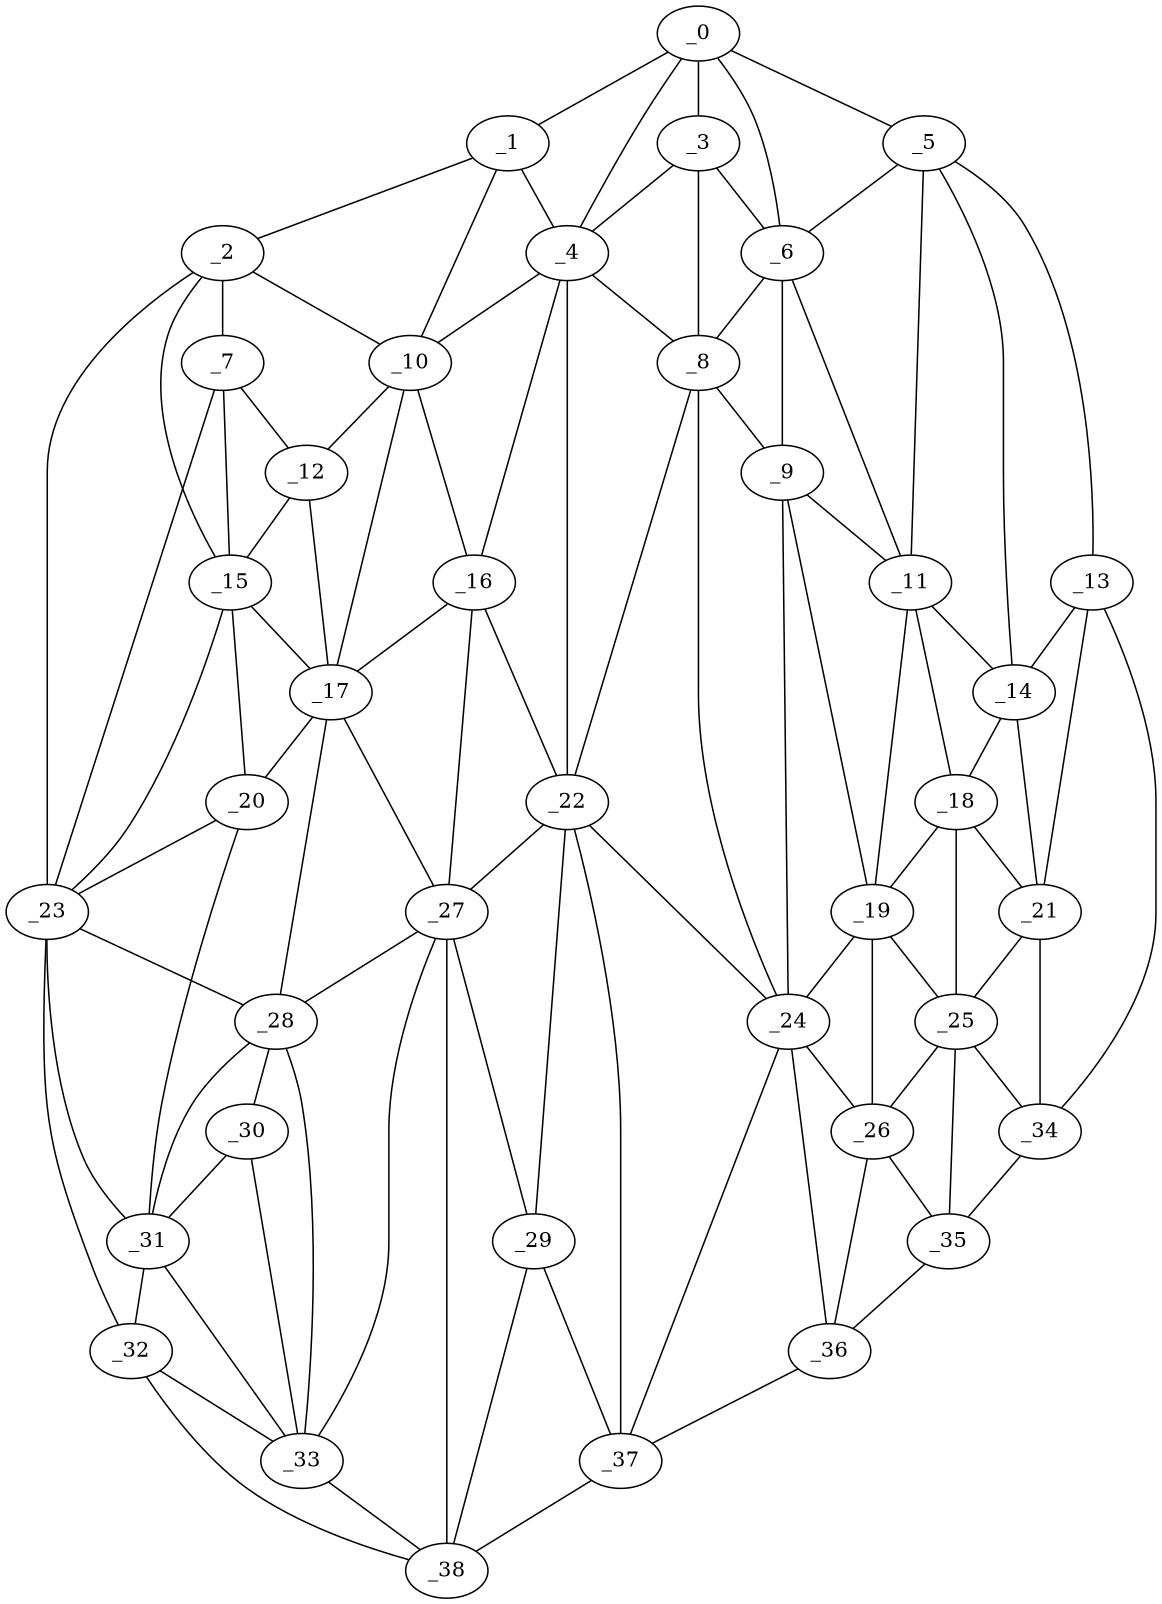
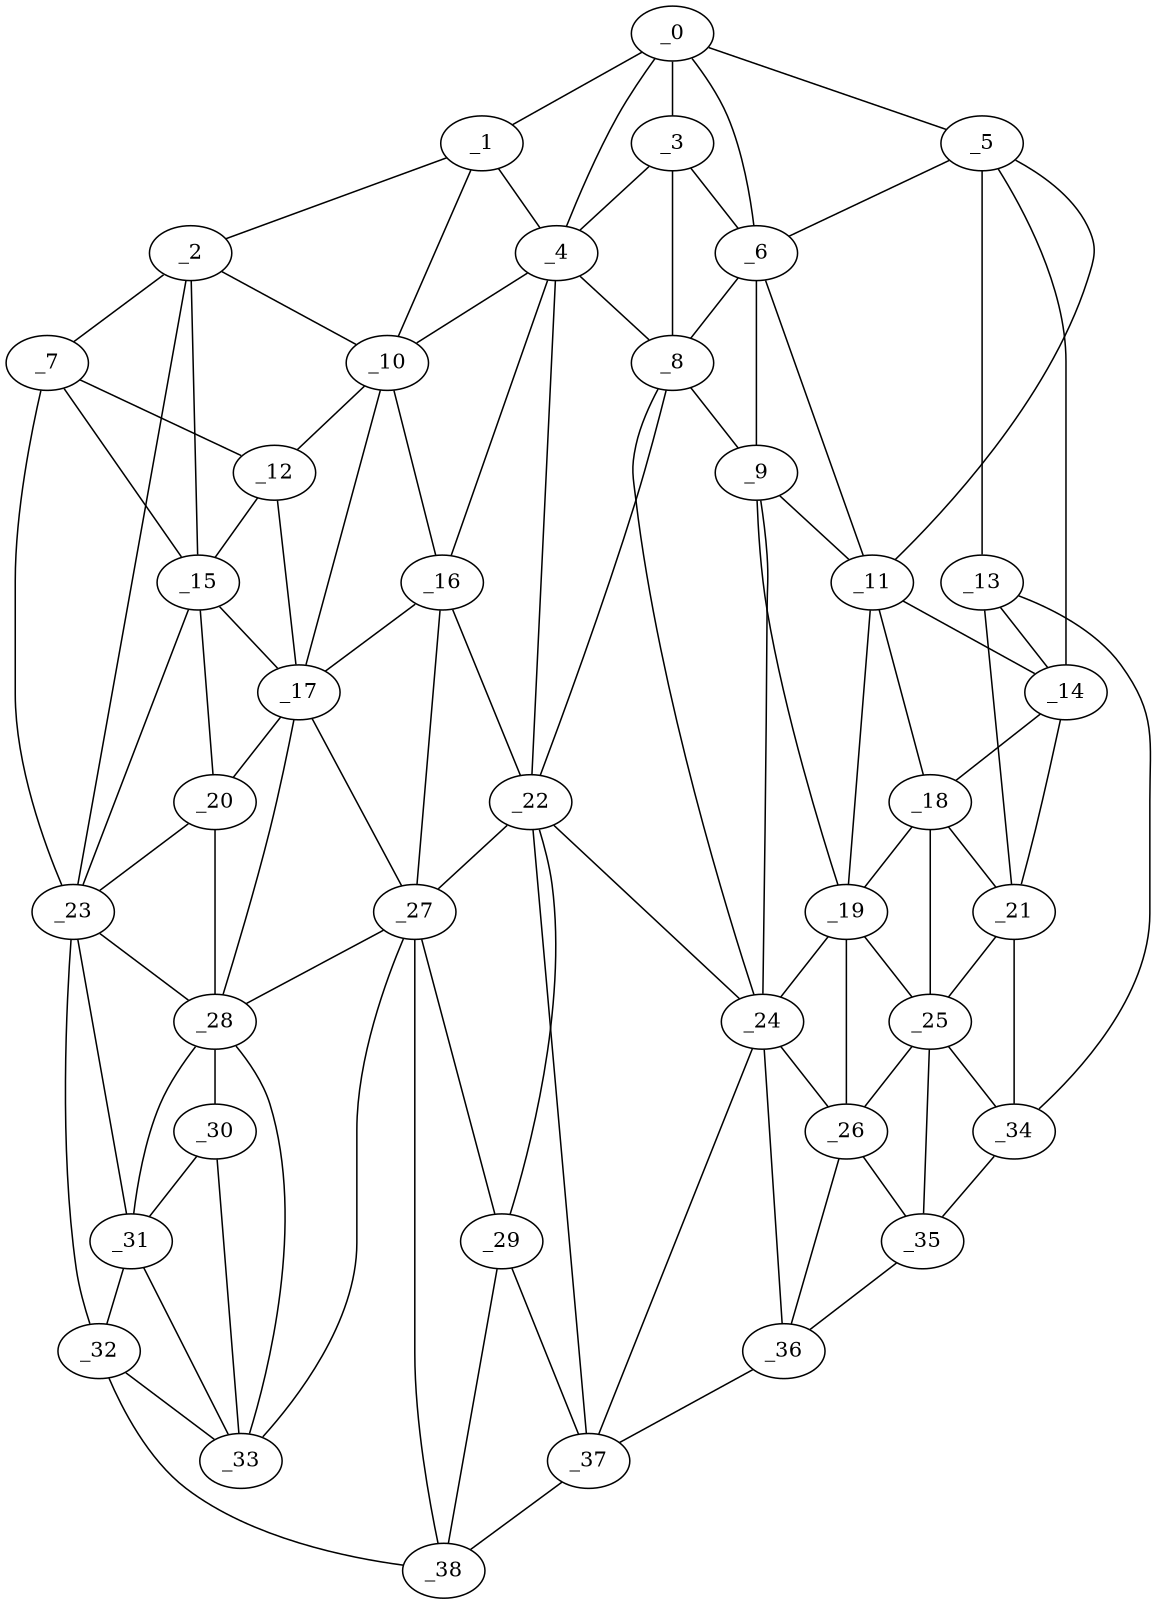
edge "_20" -- "_31": now "_20" -- "_28"
edge "_33" -- "_38": removed
